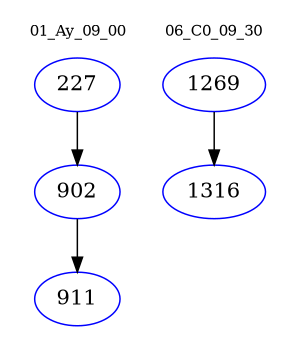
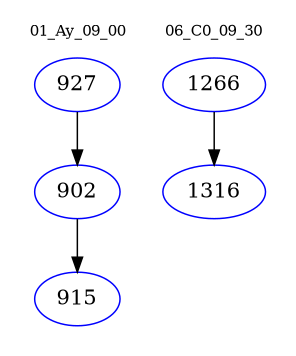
node "227": label "227" -> "927"
node "1269": label "1269" -> "1266"
node "911": label "911" -> "915"
